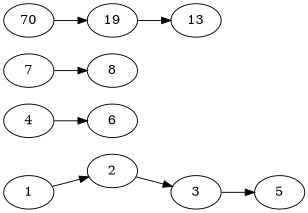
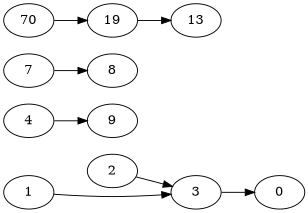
node "6": label "6" -> "9"
edge "1" -> "2": now "1" -> "3"
node "5": label "5" -> "0"
